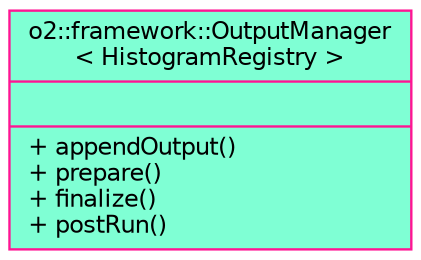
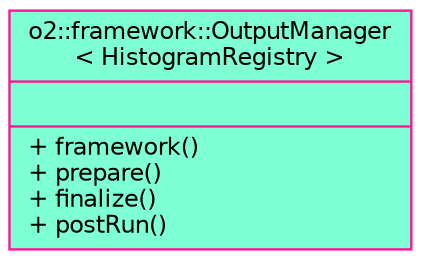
node "o2::framework::OutputManager": text "+ appendOutput()" -> "+ framework()"
